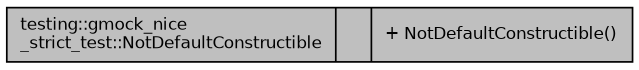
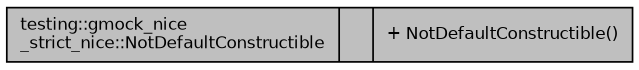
node "testing::gmock_nice": text "_strict_test::NotDefaultConstructible" -> "_strict_nice::NotDefaultConstructible"
